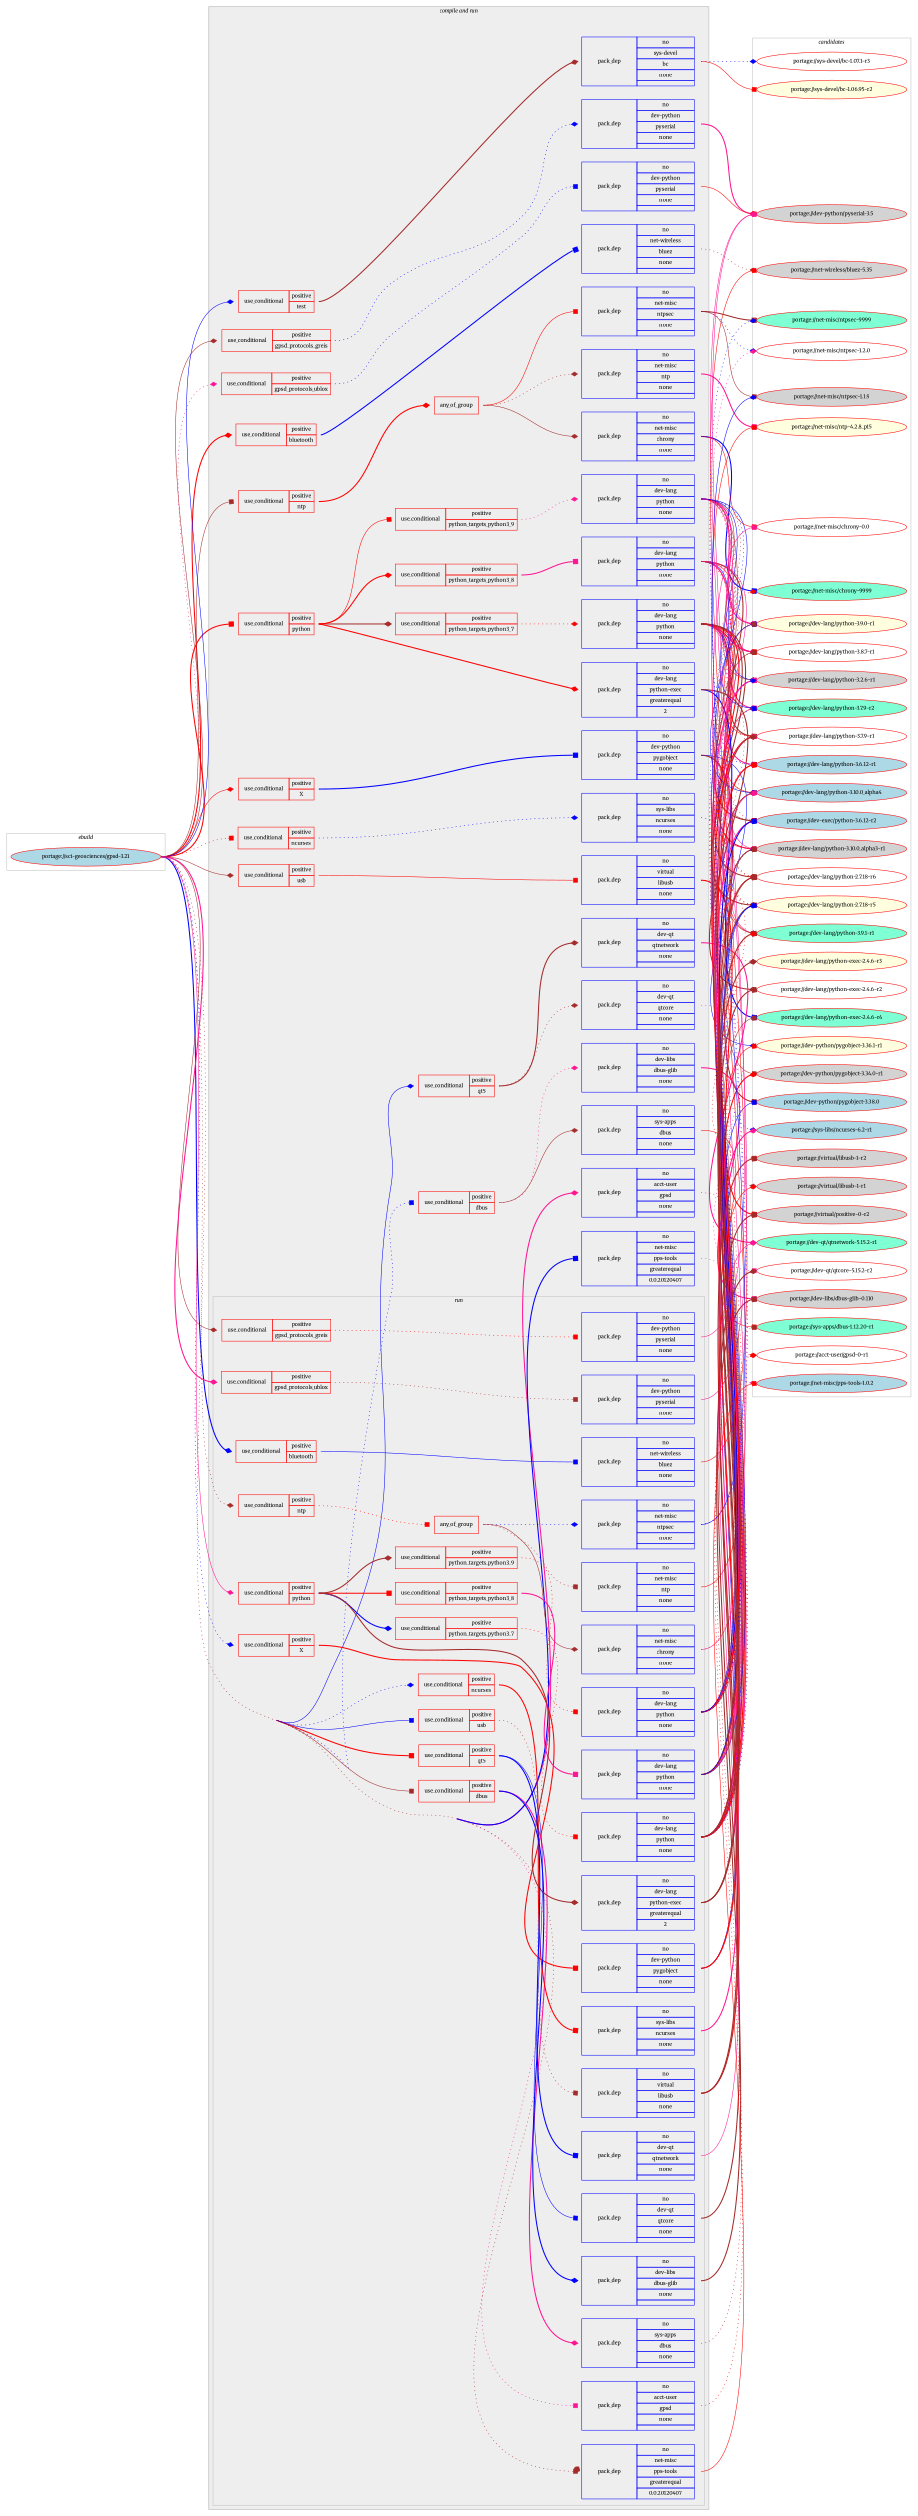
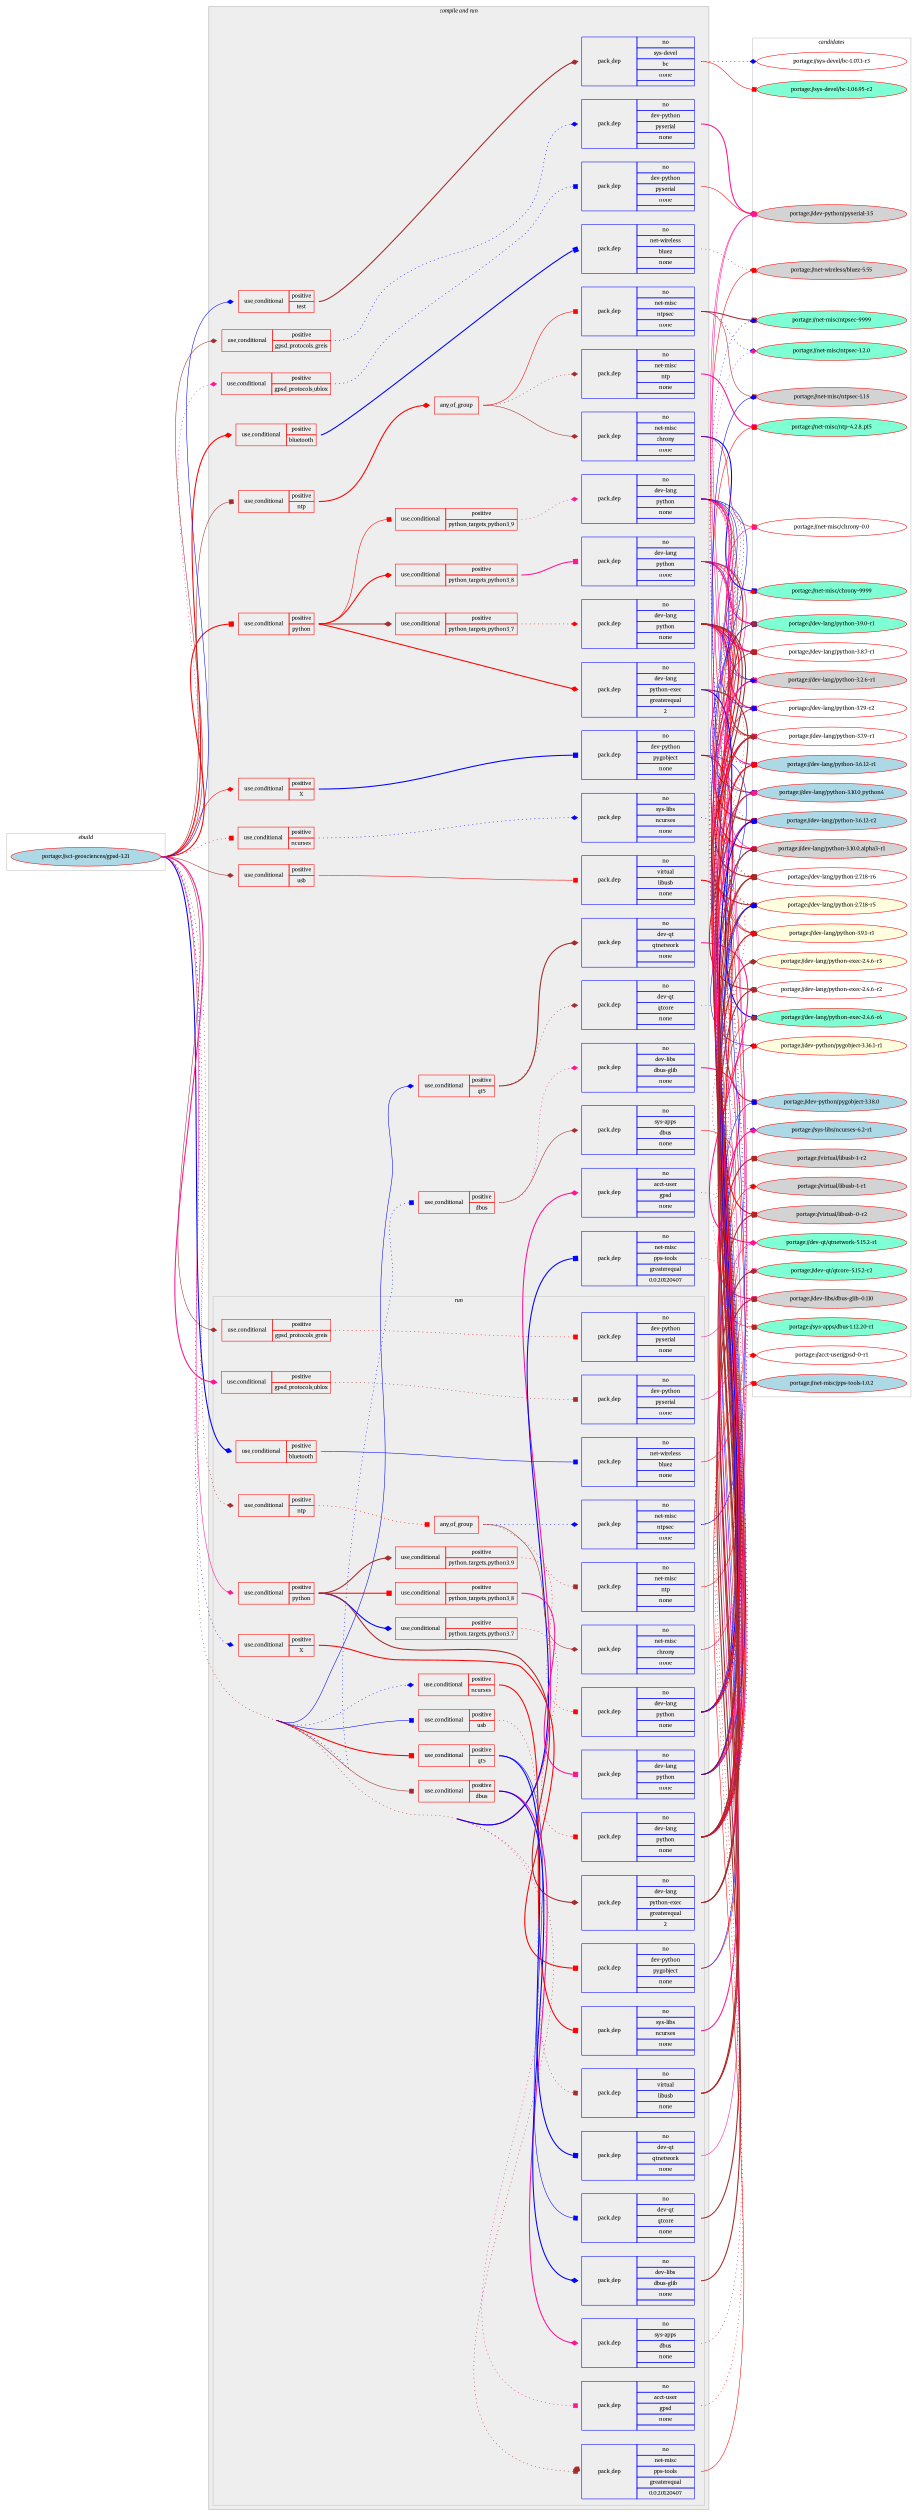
node "portage://sys-devel/bc-1.06.95-r2": fillcolor lightyellow -> aquamarine
node "portage://net-wireless/bluez-5.35": label "portage://net-wireless/bluez-5.35" -> "portage://net-wireless/bluez-5.55"
node "portage://net-misc/ntpsec-1.2.0": fillcolor white -> aquamarine
node "portage://net-misc/ntp-4.2.8_p15": fillcolor lightyellow -> aquamarine
node "portage://dev-lang/python-3.9.0-r1": fillcolor lightyellow -> aquamarine
node "portage://dev-lang/python-3.7.9-r2": fillcolor aquamarine -> white
node "portage://dev-lang/python-3.10.0_alpha4": label "portage://dev-lang/python-3.10.0_alpha4" -> "portage://dev-lang/python-3.10.0_python4"
node "portage://dev-exec/python-3.6.12-r2": label "portage://dev-exec/python-3.6.12-r2" -> "portage://dev-lang/python-3.6.12-r2"
node "portage://dev-lang/python-3.9.1-r1": fillcolor aquamarine -> lightyellow
node "portage://dev-python/pygobject-3.34.0-r1": removed
node "portage://virtual/positive-0-r2": label "portage://virtual/positive-0-r2" -> "portage://virtual/libusb-0-r2"
node "portage://dev-qt/qtcore-5.15.2-r2": fillcolor white -> aquamarine
